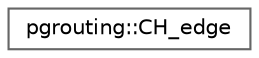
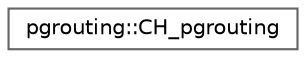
node "pgrouting::CH_edge": label "pgrouting::CH_edge" -> "pgrouting::CH_pgrouting"
